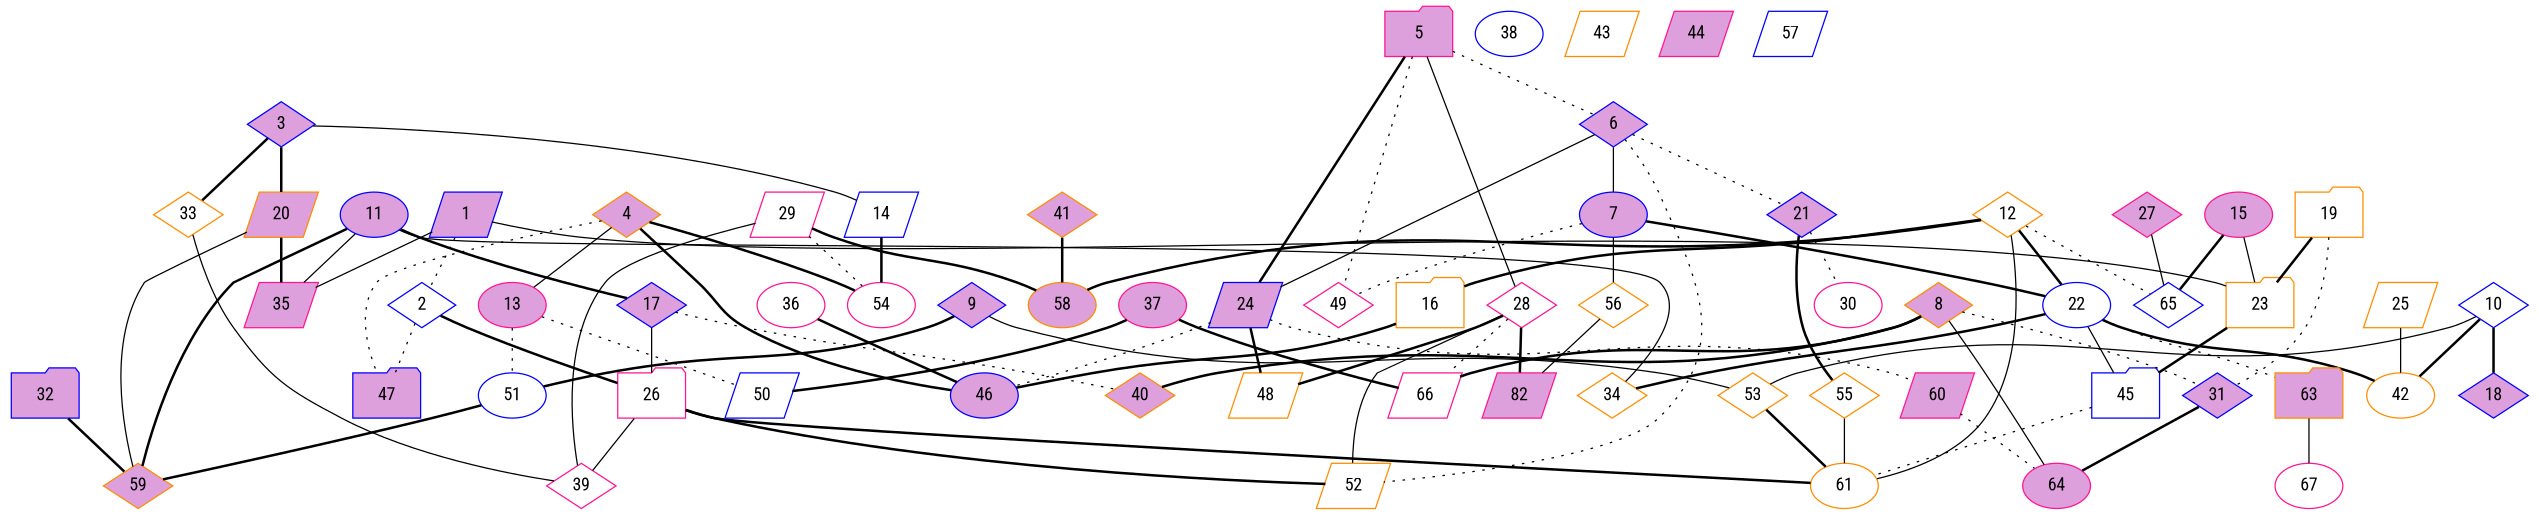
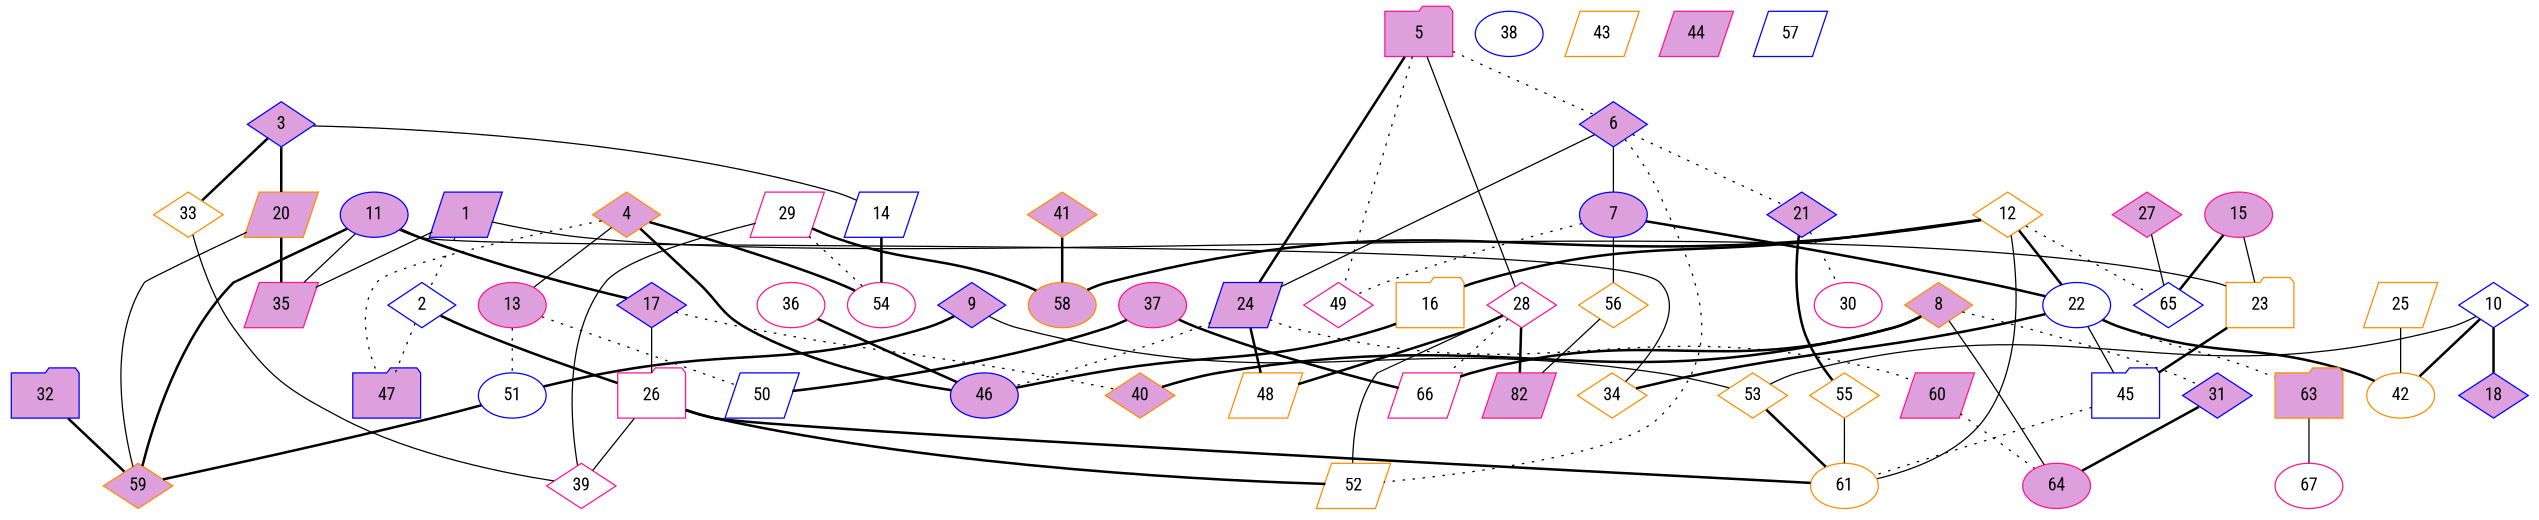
node "19": removed
